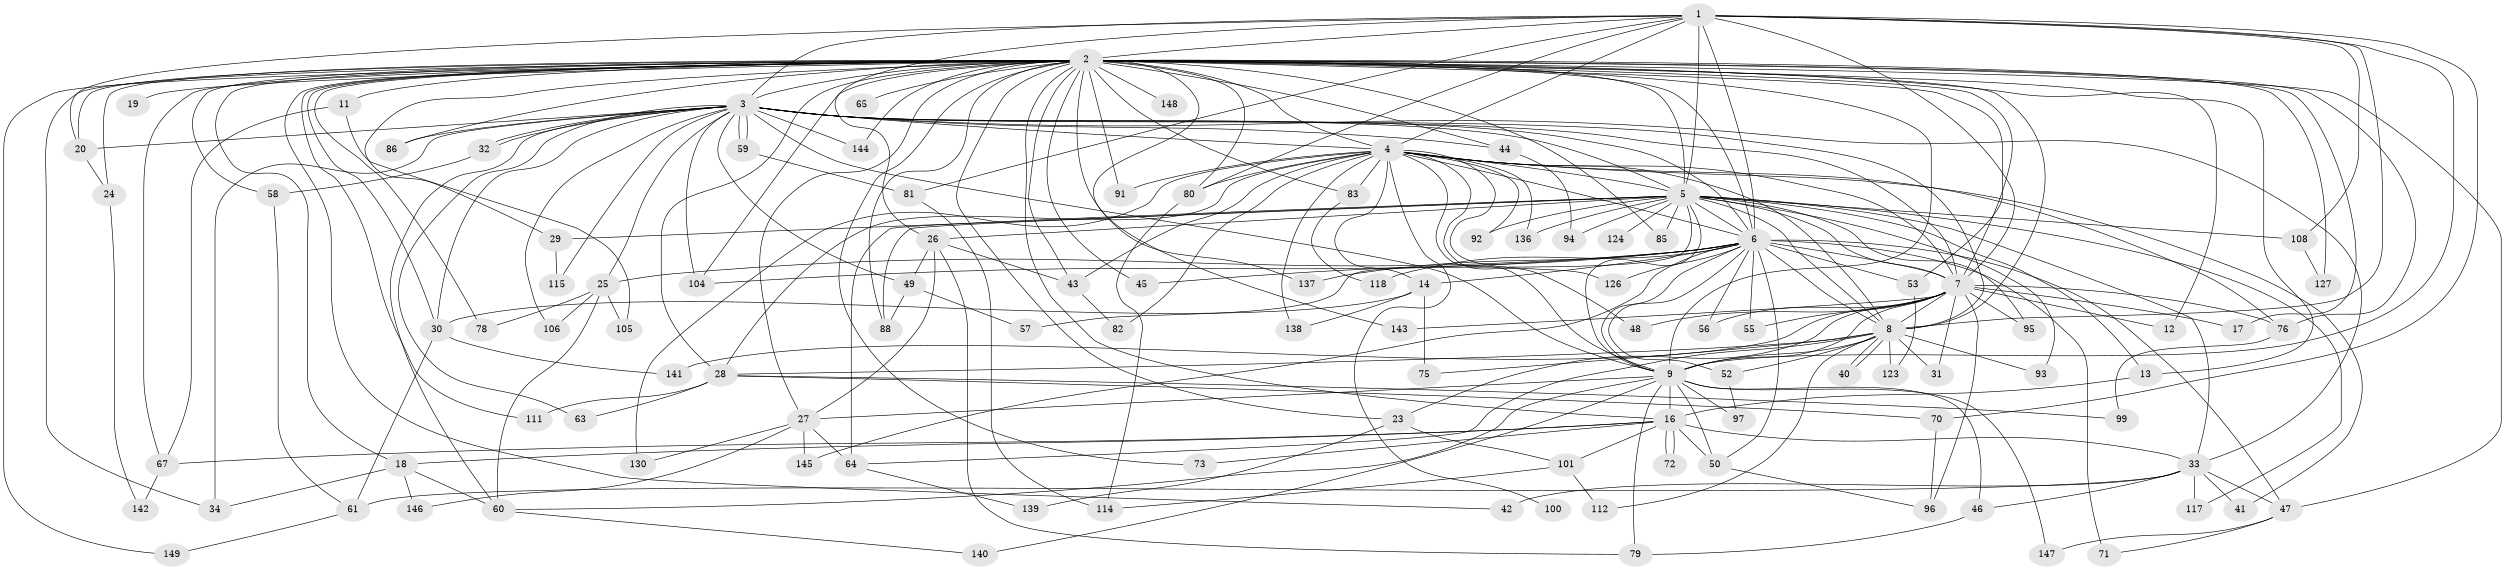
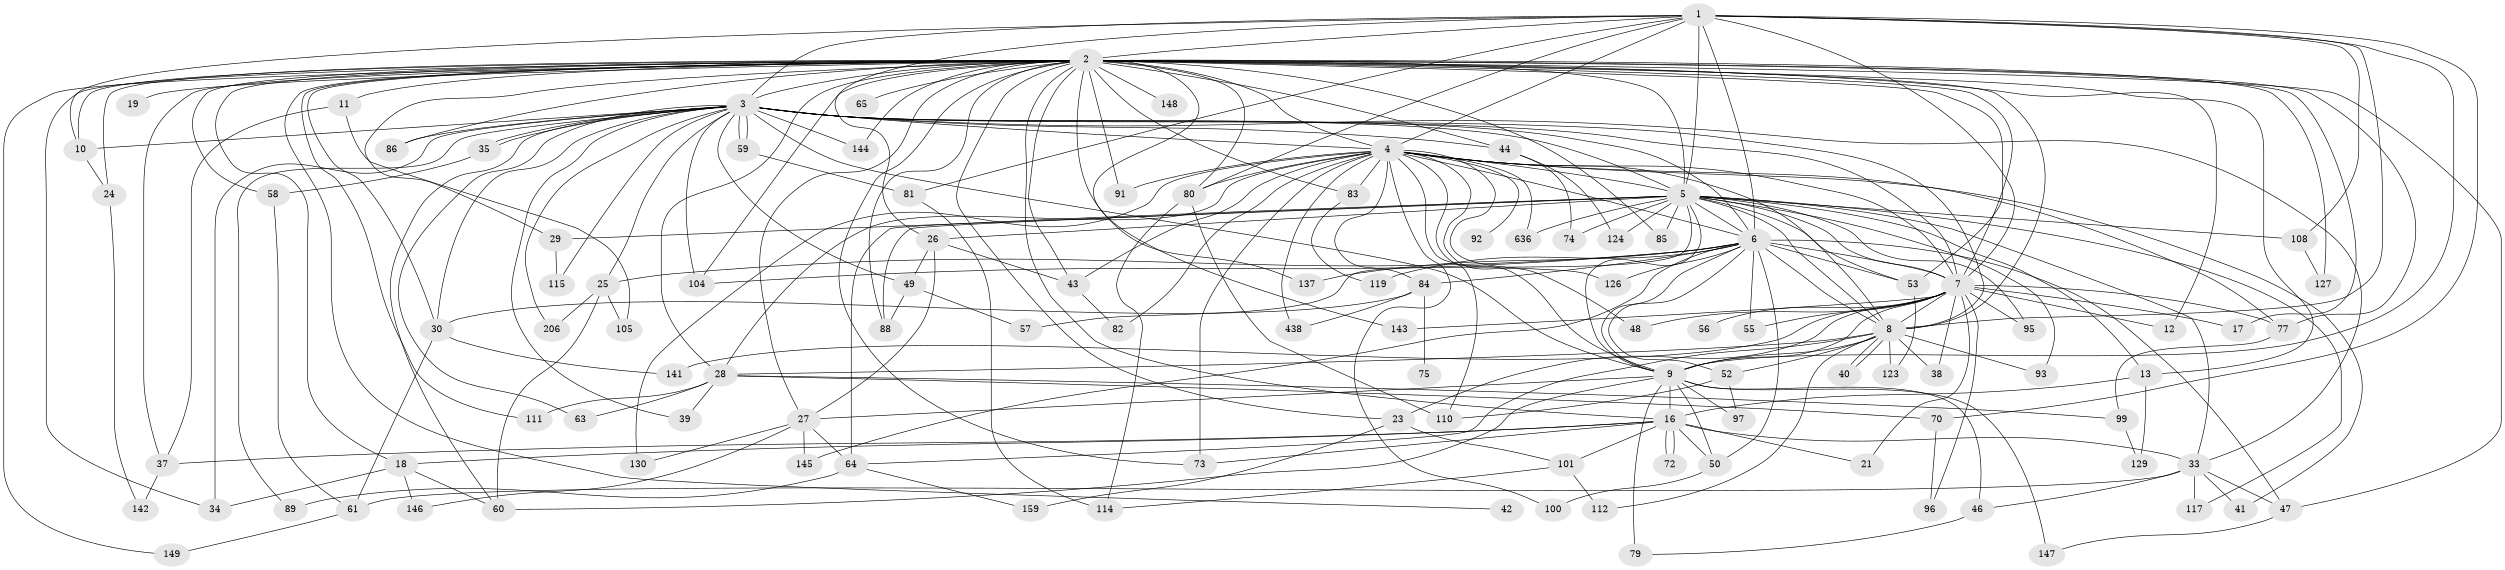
edge "2" -- "9": removed
edge "2" -- "6": removed
node "20": label "20" -> "10"
node "32": label "32" -> "35"
edge "44" -- "124": added
edge "5" -- "92": now "5" -- "53"
node "136": label "136" -> "636"
node "94": label "94" -> "74"
edge "4" -- "73": added
node "45": removed
node "118": label "118" -> "119"
node "14": label "14" -> "84"
edge "6" -- "56": removed
node "78": removed
node "106": label "106" -> "206"
node "138": label "138" -> "438"
node "76": label "76" -> "77"
edge "8" -- "75": removed
node "31": label "31" -> "38"
node "39": added
node "110": added
node "67": label "67" -> "37"
node "21": added
node "129": added
edge "33" -- "42": removed
edge "50" -- "96": now "50" -- "100"
node "89": added
node "139": label "139" -> "159"
edge "26" -- "79": removed
node "140": removed
node "71": removed
